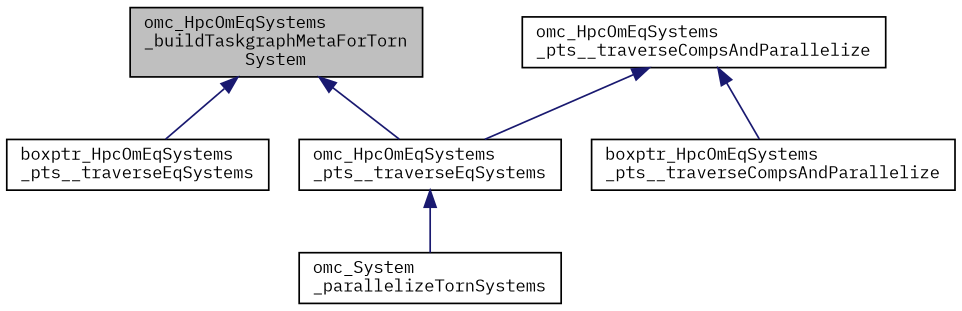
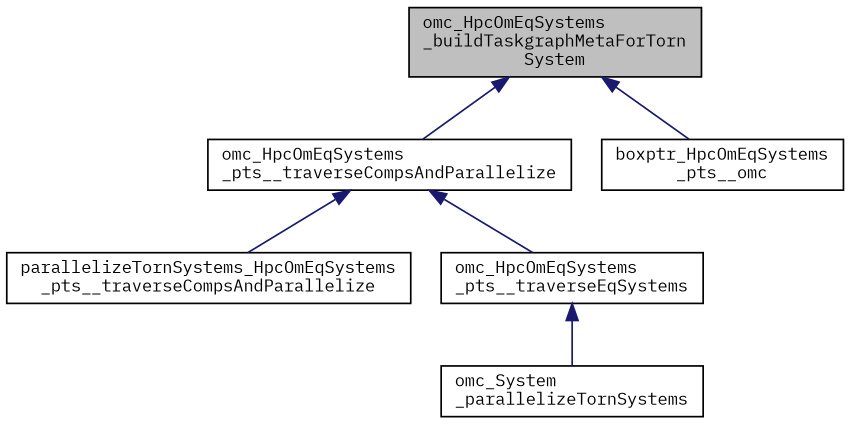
edge "omc_HpcOmEqSystems _pts__traverseEqSystems" -> "omc_HpcOmEqSystems _buildTaskgraphMetaForTorn System": now "omc_HpcOmEqSystems _pts__traverseCompsAndParallelize" -> "omc_HpcOmEqSystems _buildTaskgraphMetaForTorn System"
node "boxptr_HpcOmEqSystems _pts__traverseEqSystems": label "boxptr_HpcOmEqSystems _pts__traverseEqSystems" -> "boxptr_HpcOmEqSystems _pts__omc"
node "boxptr_HpcOmEqSystems _pts__traverseCompsAndParallelize": label "boxptr_HpcOmEqSystems _pts__traverseCompsAndParallelize" -> "parallelizeTornSystems_HpcOmEqSystems _pts__traverseCompsAndParallelize"
